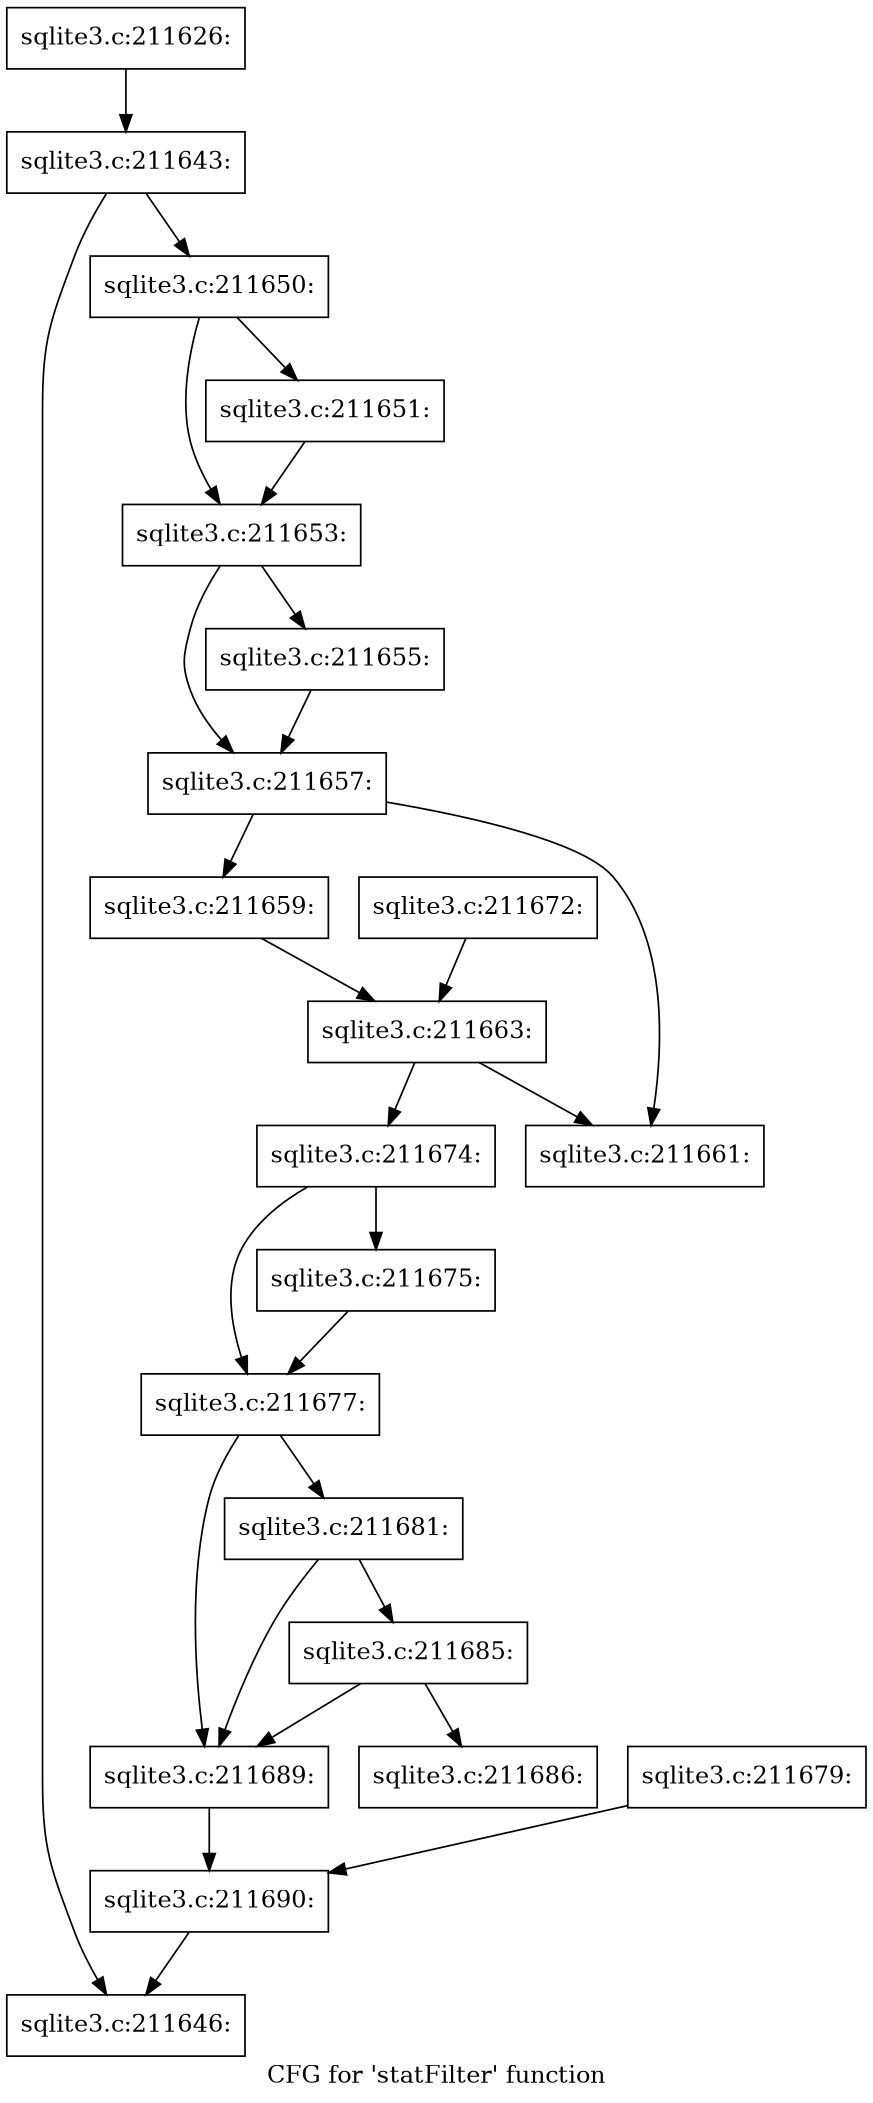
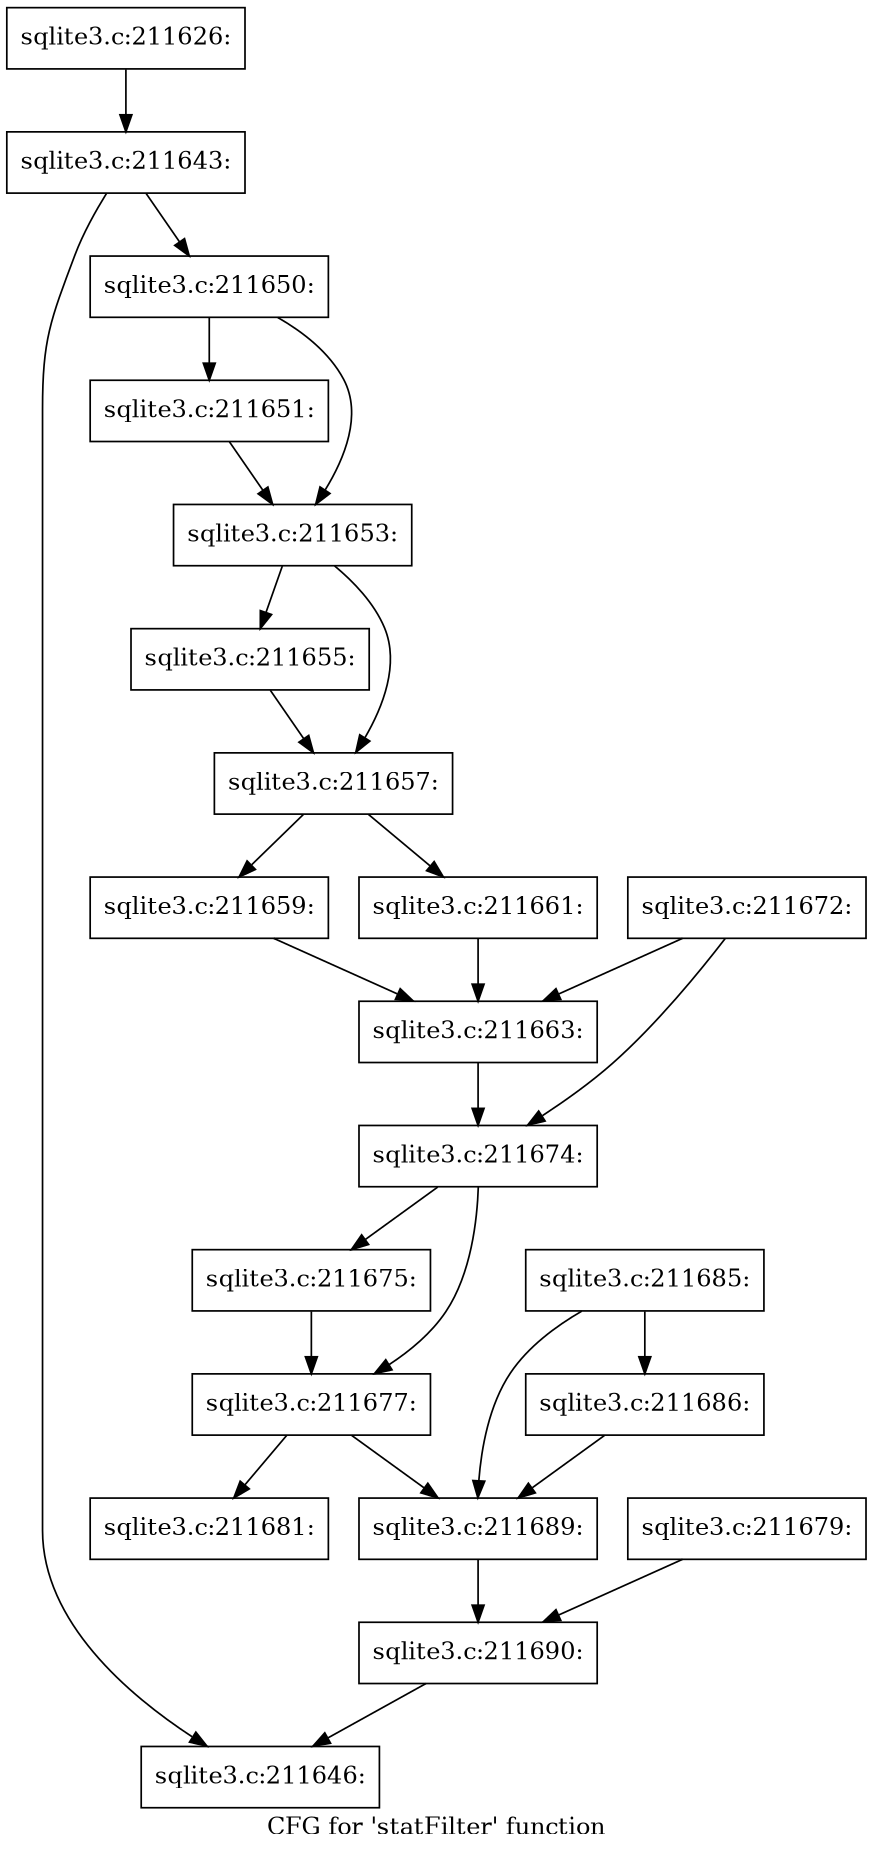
edge "sqlite3.c:211672:" -> "sqlite3.c:211674:": added
edge "sqlite3.c:211663:" -> "sqlite3.c:211661:": reversed
edge "sqlite3.c:211681:" -> "sqlite3.c:211685:": removed
edge "sqlite3.c:211681:" -> "sqlite3.c:211689:": now "sqlite3.c:211686:" -> "sqlite3.c:211689:"
